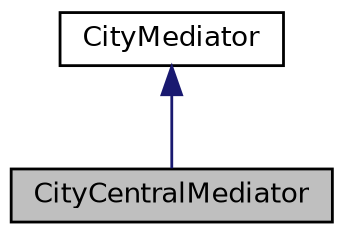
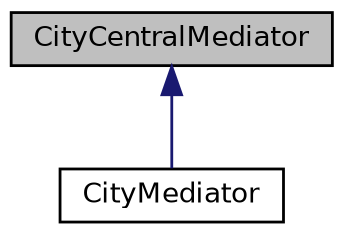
edge "CityCentralMediator" -> "CityMediator": reversed
